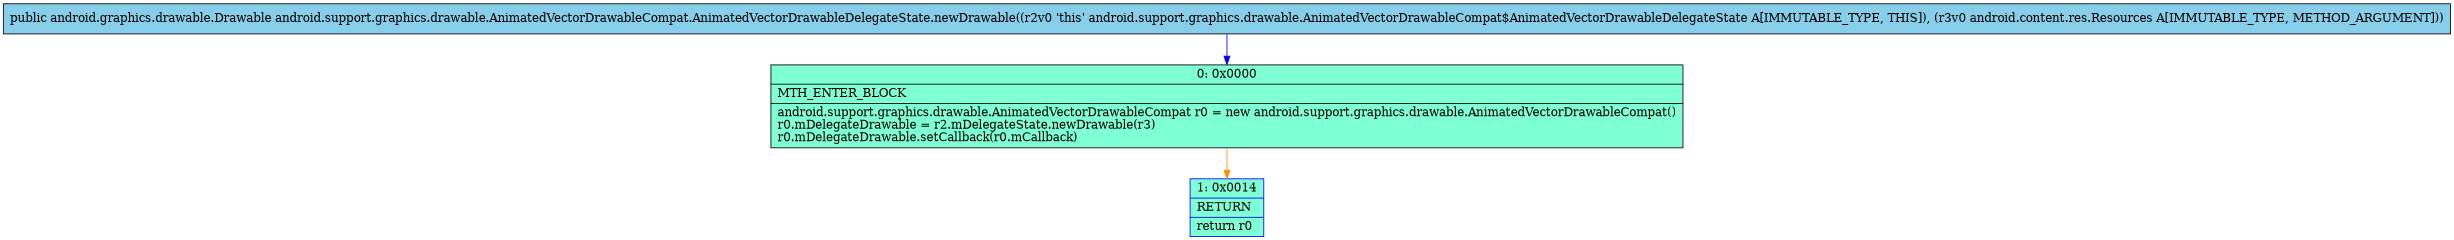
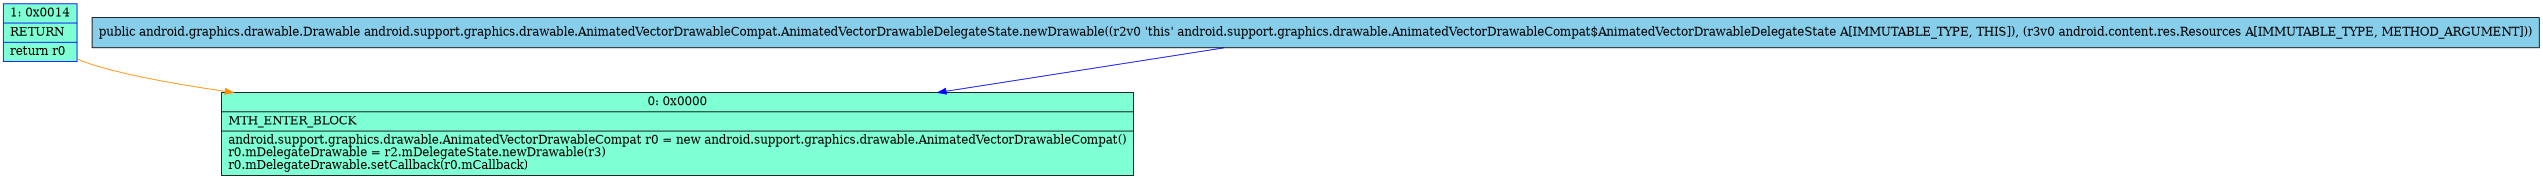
edge "0: 0x0000" -> "1: 0x0014": reversed
